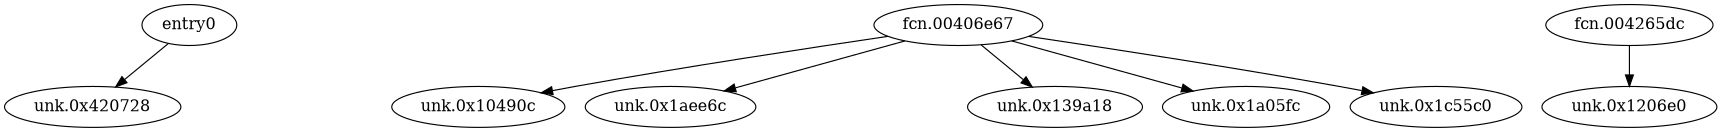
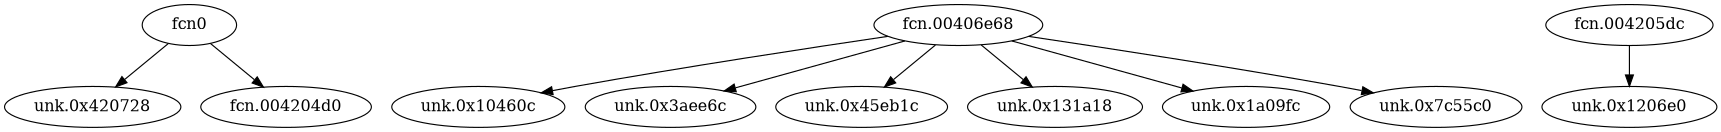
node "entry0": label "entry0" -> "fcn0"
node "fcn.00406e67": label "fcn.00406e67" -> "fcn.00406e68"
node "fcn.004265dc": label "fcn.004265dc" -> "fcn.004205dc"
node "fcn.004204d0": added
node "unk.0x10490c": label "unk.0x10490c" -> "unk.0x10460c"
node "unk.0x1aee6c": label "unk.0x1aee6c" -> "unk.0x3aee6c"
node "unk.0x45eb1c": added
node "unk.0x139a18": label "unk.0x139a18" -> "unk.0x131a18"
node "unk.0x1a05fc": label "unk.0x1a05fc" -> "unk.0x1a09fc"
node "unk.0x1c55c0": label "unk.0x1c55c0" -> "unk.0x7c55c0"
